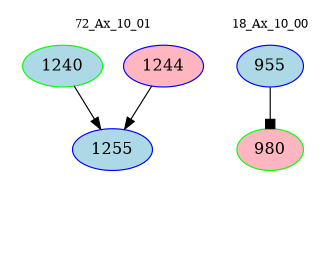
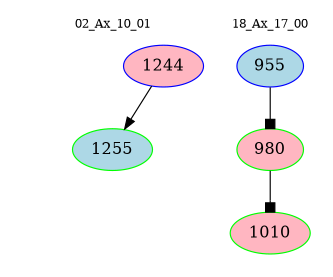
cluster "72_Ax_10_01": label "72_Ax_10_01" -> "02_Ax_10_01"
cluster "18_Ax_10_00": label "18_Ax_10_00" -> "18_Ax_17_00"
node "1240": removed
node "1255": color blue -> green
node "1010": added
